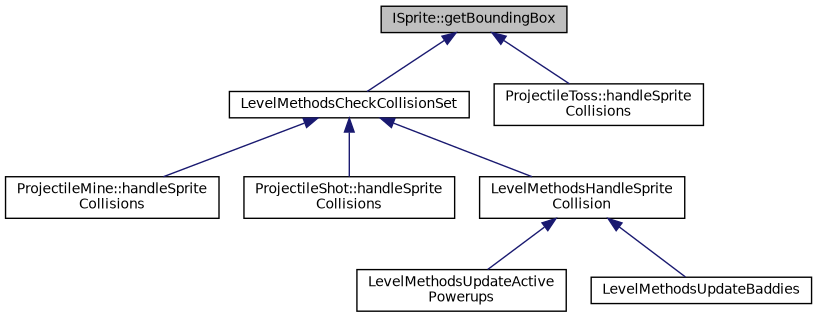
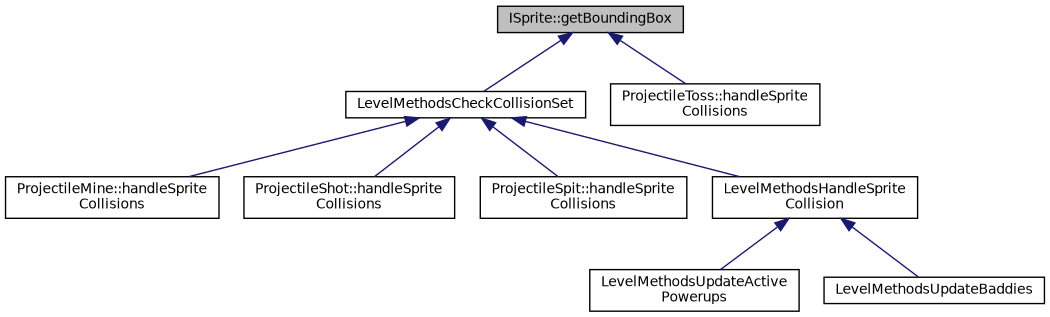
node "ProjectileSpit::handleSprite Collisions": added
